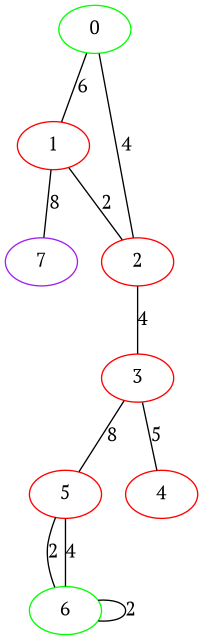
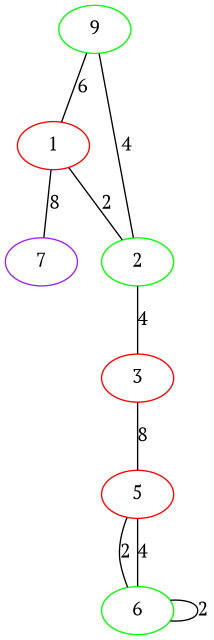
node "0": label "0" -> "9"
node "2": color red -> green
node "4": removed
